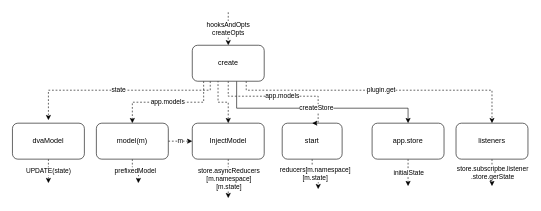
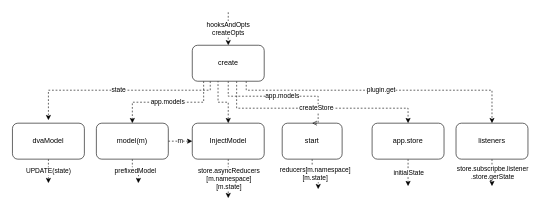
edge "create" -> "app.store": style solid -> dashed
edge "create" -> "start": arrowhead classic -> open
